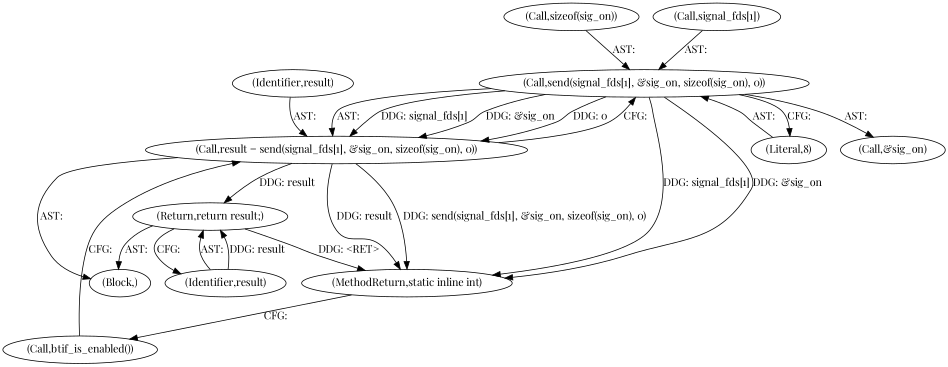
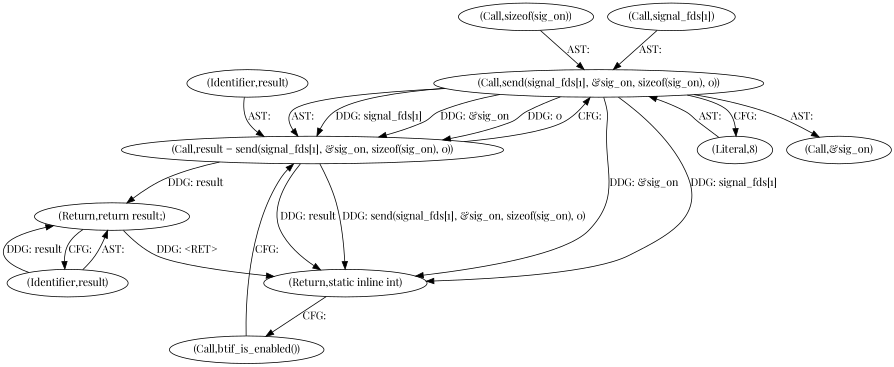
node "(Block,)": removed
node "(MethodReturn,static inline int)": label "(MethodReturn,static inline int)" -> "(Return,static inline int)"
